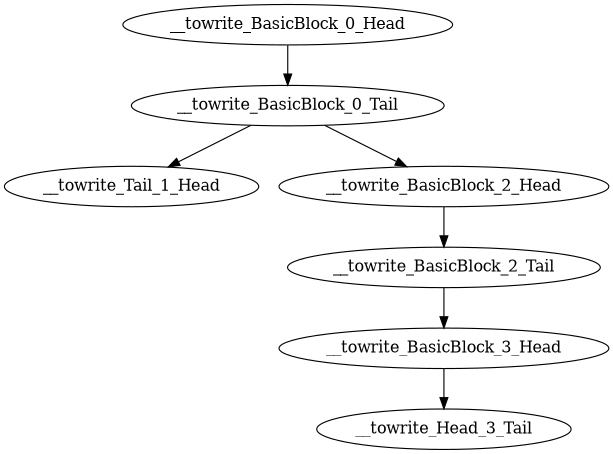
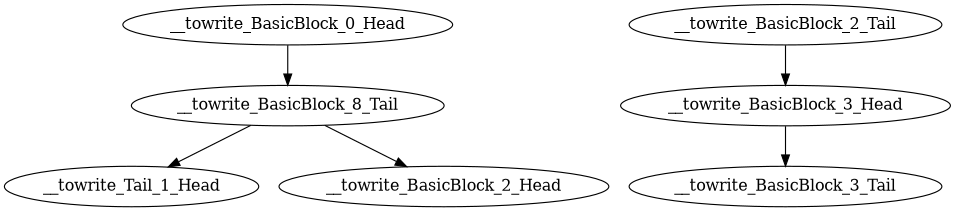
node "__towrite_BasicBlock_0_Tail": label "__towrite_BasicBlock_0_Tail" -> "__towrite_BasicBlock_8_Tail"
edge "__towrite_BasicBlock_2_Head" -> "__towrite_BasicBlock_2_Tail": removed
node "__towrite_Head_3_Tail": label "__towrite_Head_3_Tail" -> "__towrite_BasicBlock_3_Tail"
